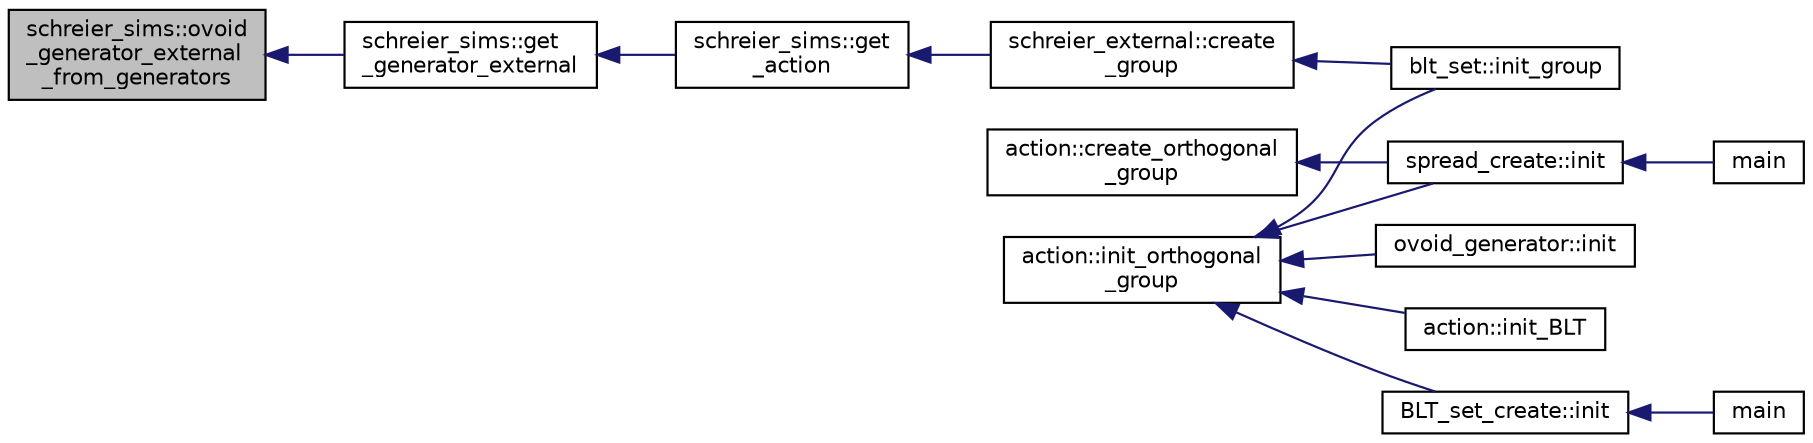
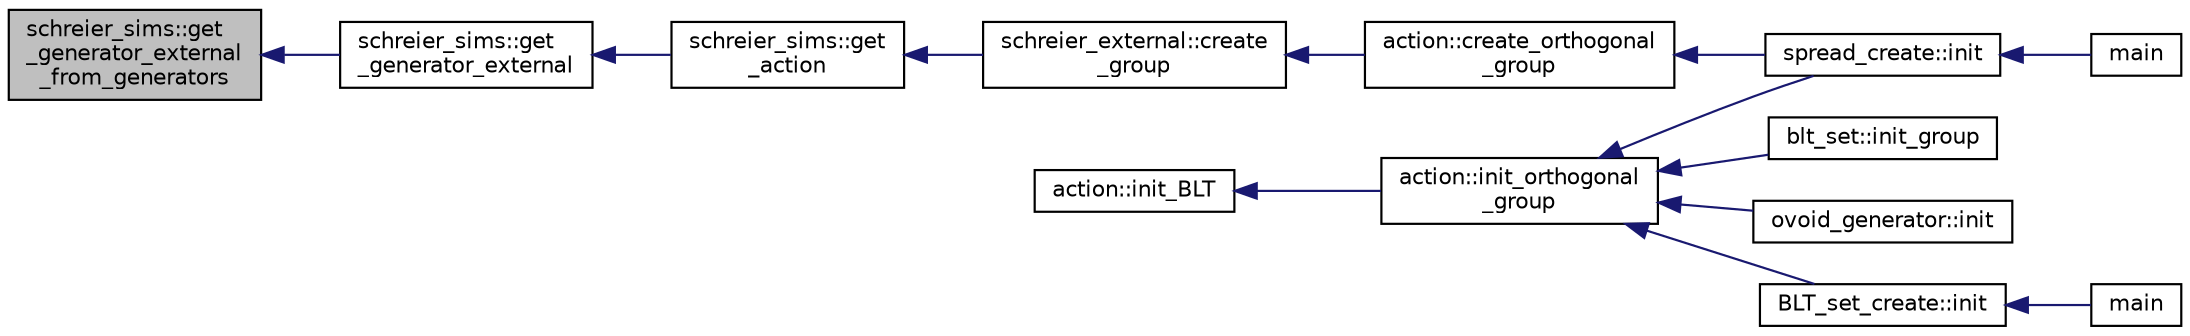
node "schreier_sims::ovoid _generator_external _from_generators": label "schreier_sims::ovoid _generator_external _from_generators" -> "schreier_sims::get _generator_external _from_generators"
edge "blt_set::init_group" -> "schreier_external::create _group": now "action::create_orthogonal _group" -> "schreier_external::create _group"
edge "action::init_BLT" -> "action::init_orthogonal _group": reversed
